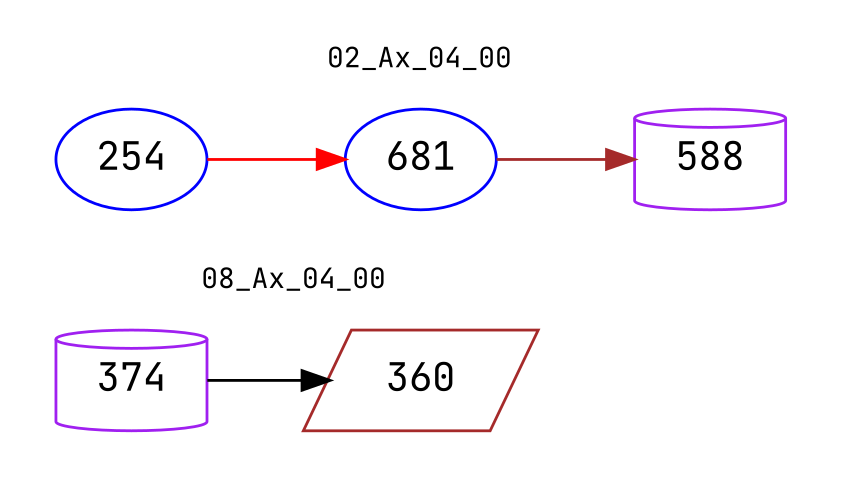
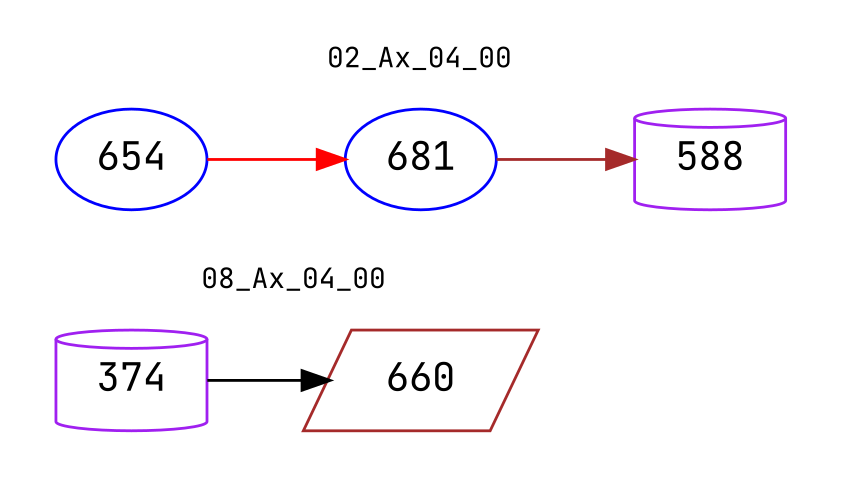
node "254": label "254" -> "654"
node "360": label "360" -> "660"
